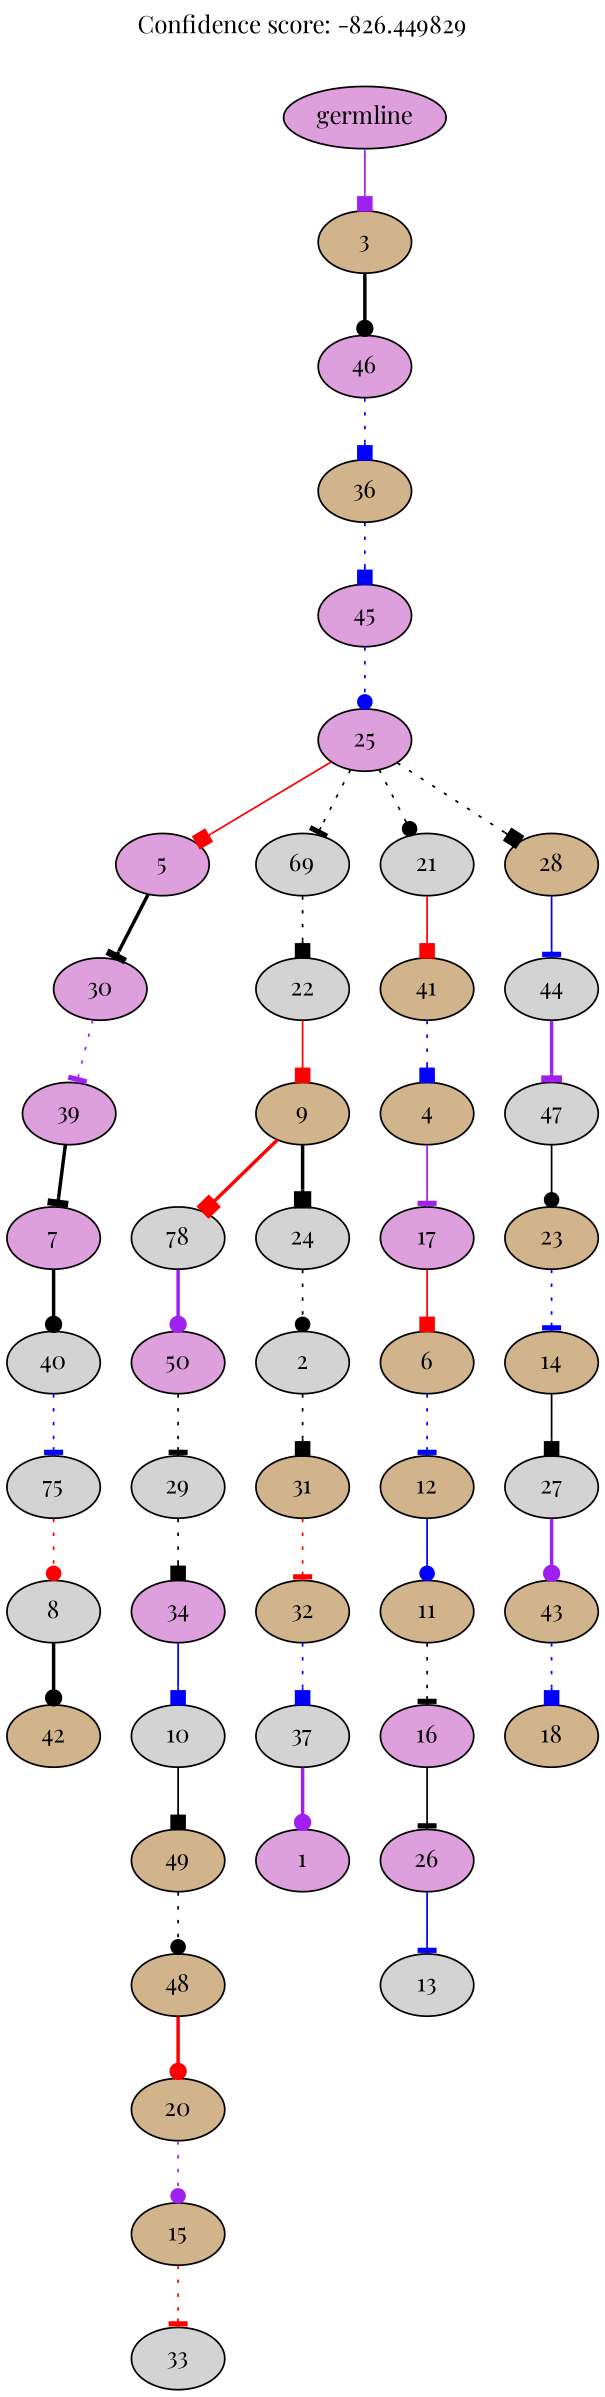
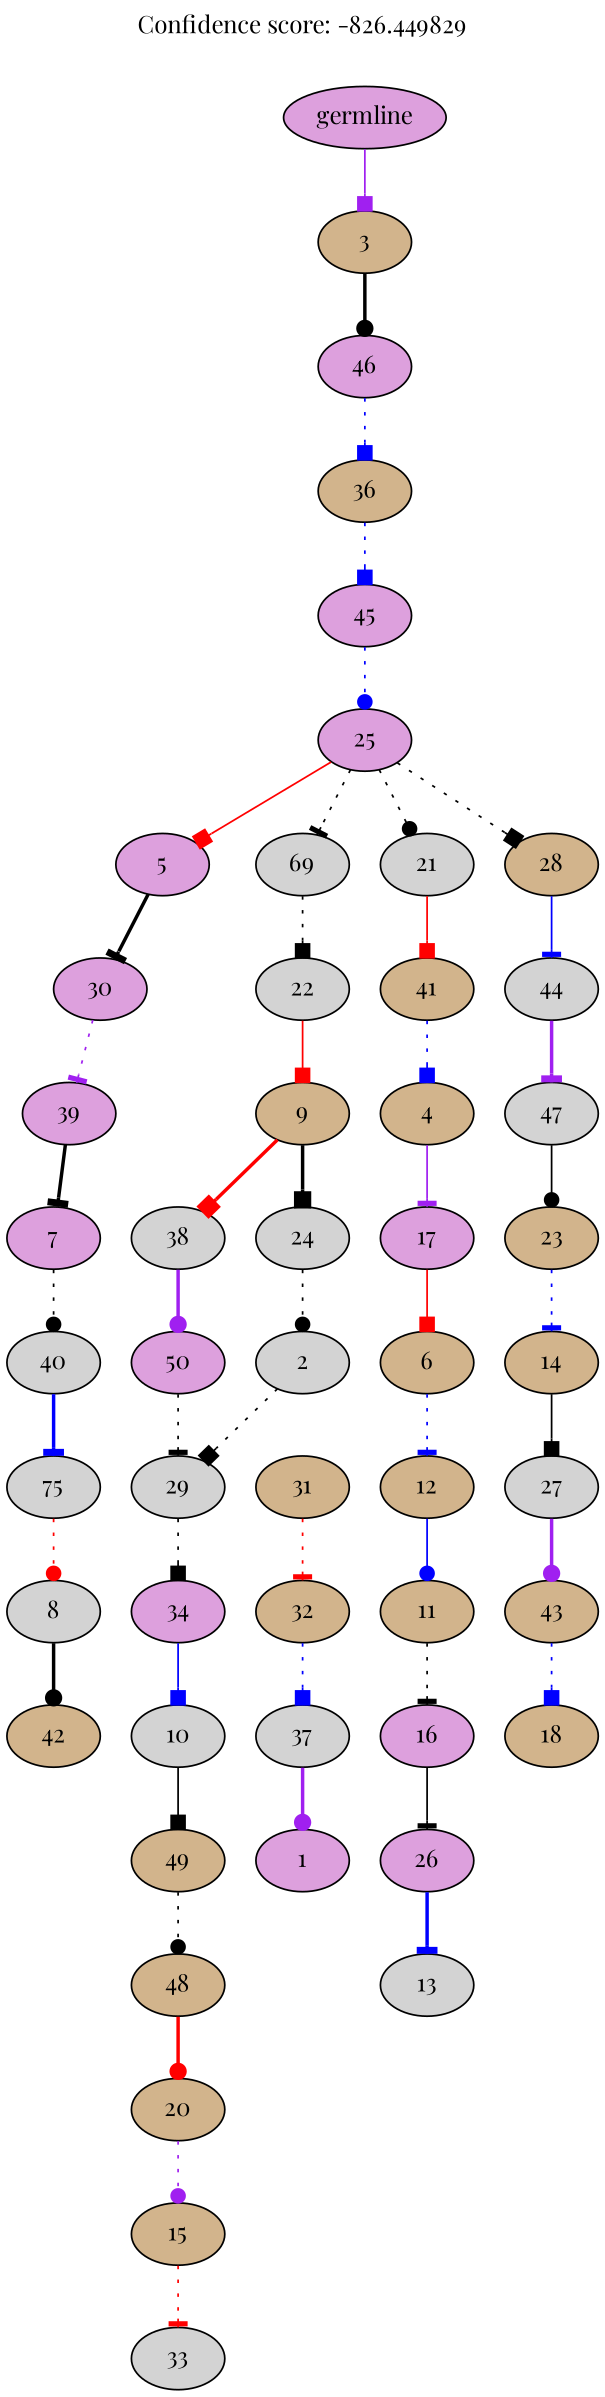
node "78": label "78" -> "38"
edge "7" -> "40": style bold -> dotted
edge "2" -> "31": now "2" -> "29"
edge "40" -> "75": style dotted -> bold
edge "26" -> "13": style solid -> bold
